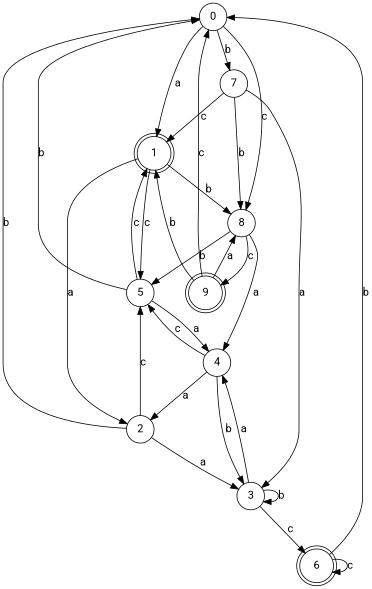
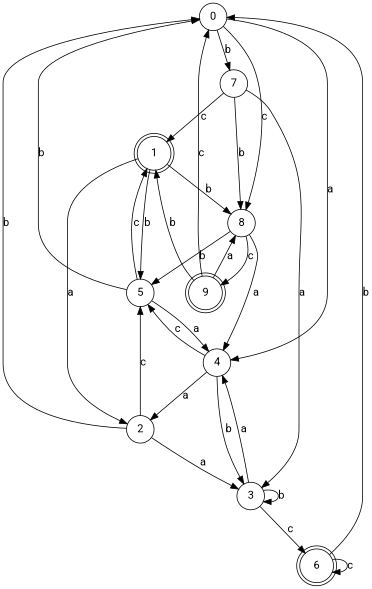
edge "0" -> "1": now "0" -> "4"
edge "1" -> "5": label "c" -> "b"
